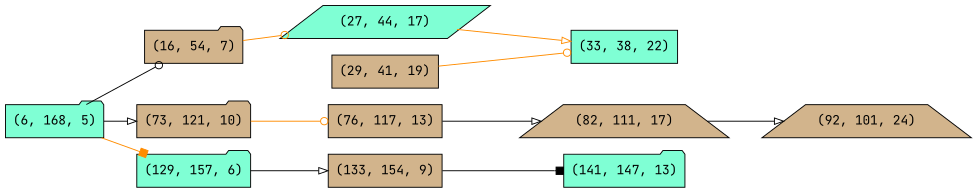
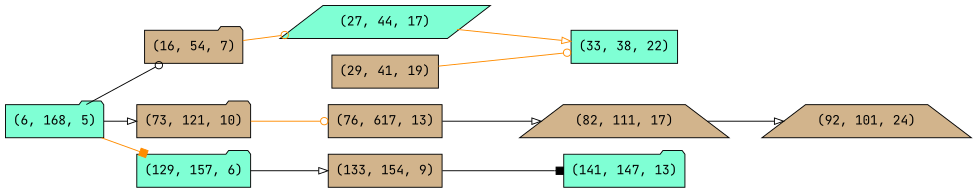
node "(76, 117, 13)": label "(76, 117, 13)" -> "(76, 617, 13)"
